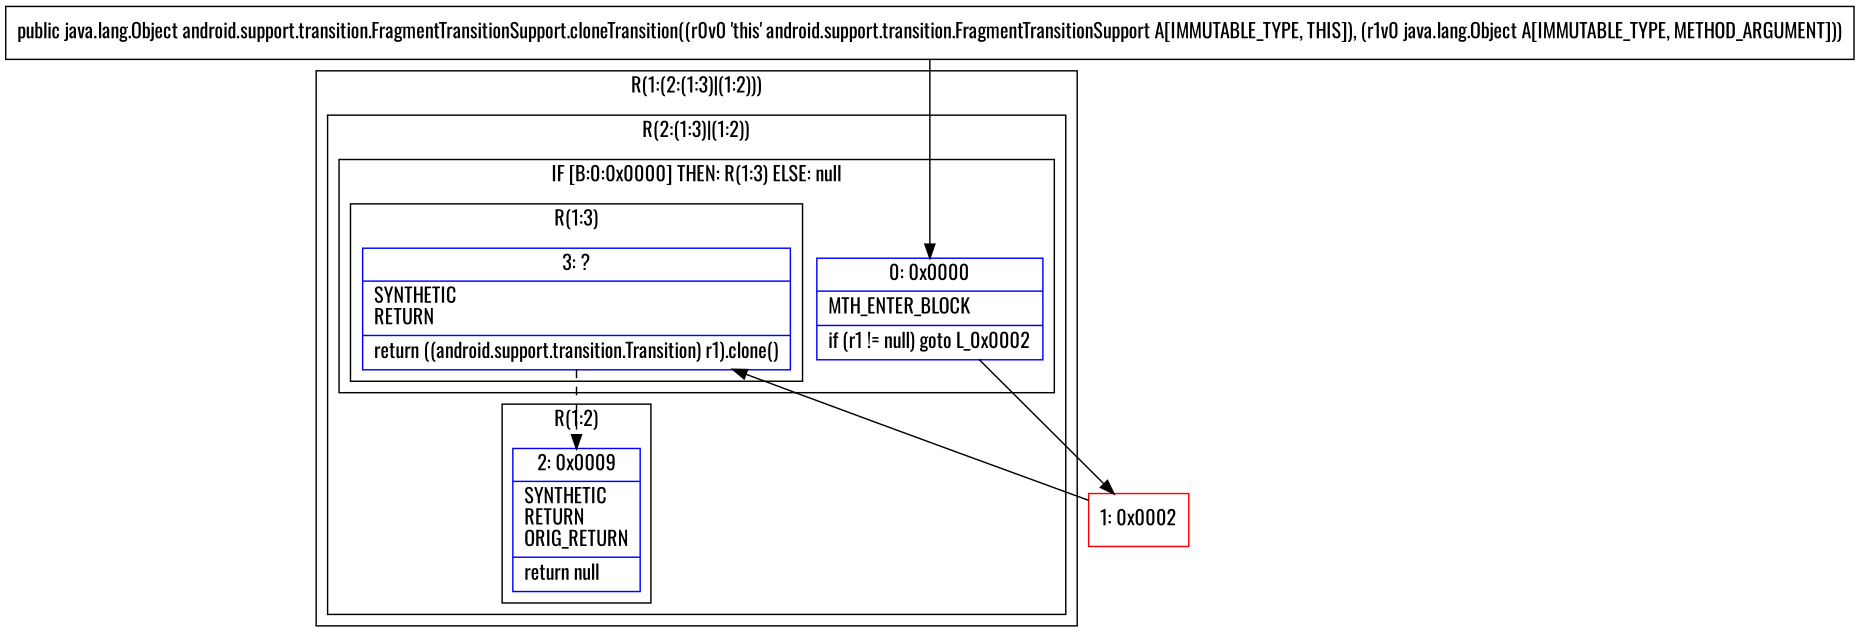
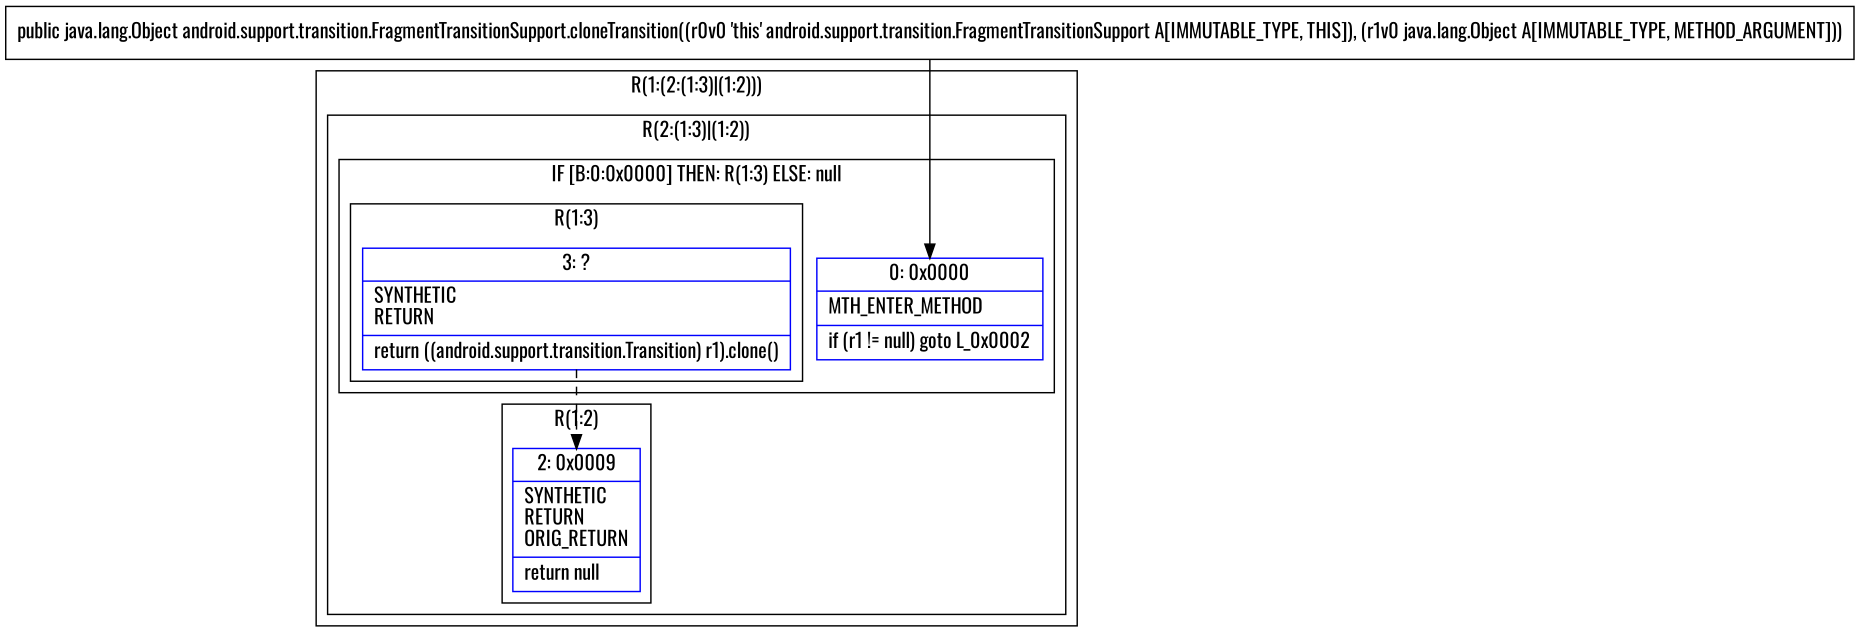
node "0: 0x0000": text "MTH_ENTER_BLOCK" -> "MTH_ENTER_METHOD"
node "1: 0x0002": removed
